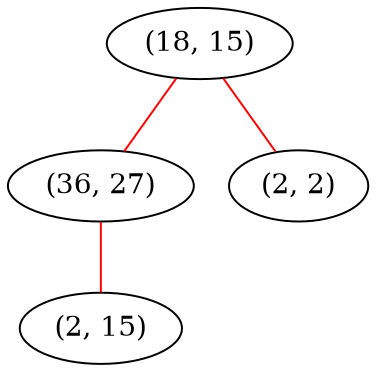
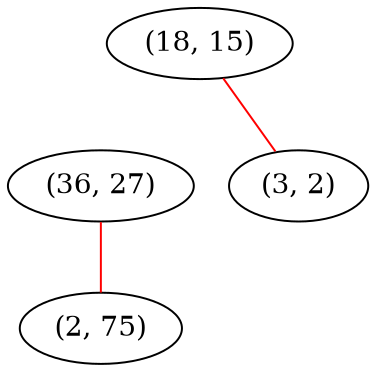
edge "(18, 15)" -- "(36, 27)": removed
node "(2, 2)": label "(2, 2)" -> "(3, 2)"
node "(2, 15)": label "(2, 15)" -> "(2, 75)"
